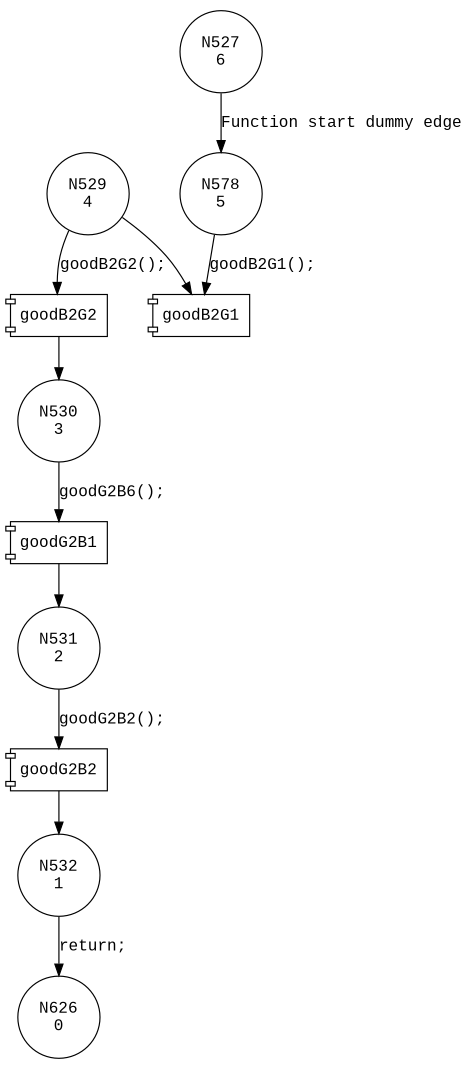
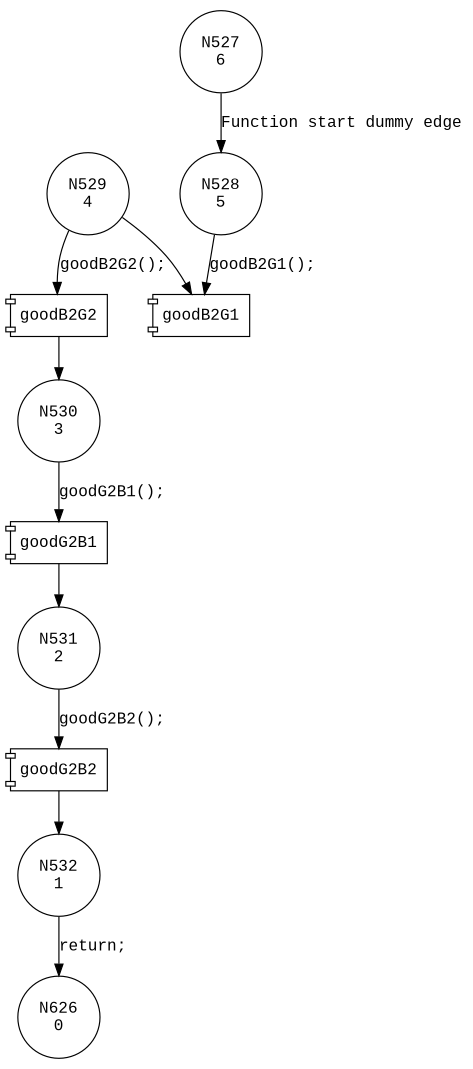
node "N578 5": label "N578 5" -> "N528 5"
edge "N530 3" -> "goodG2B1": label "goodG2B6();" -> "goodG2B1();"
